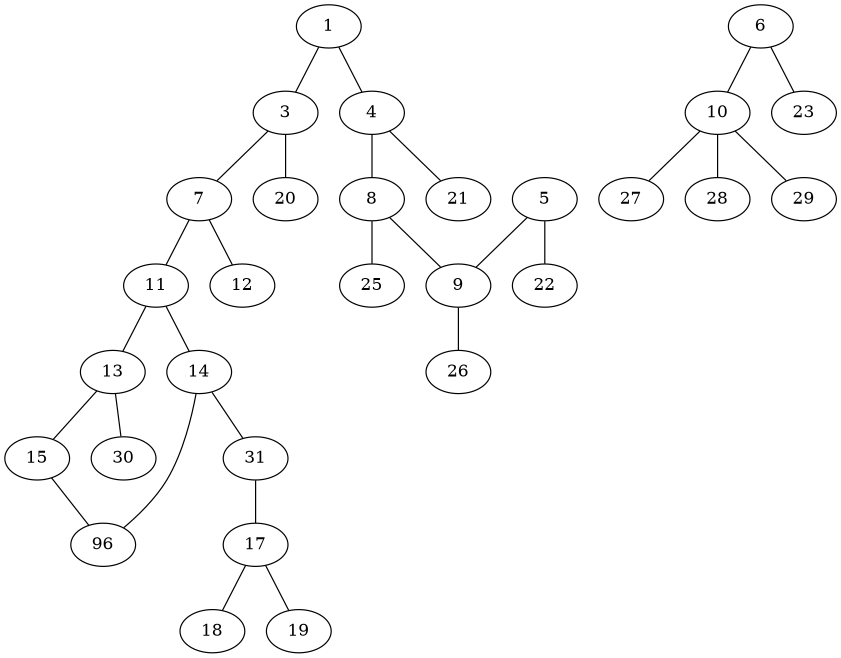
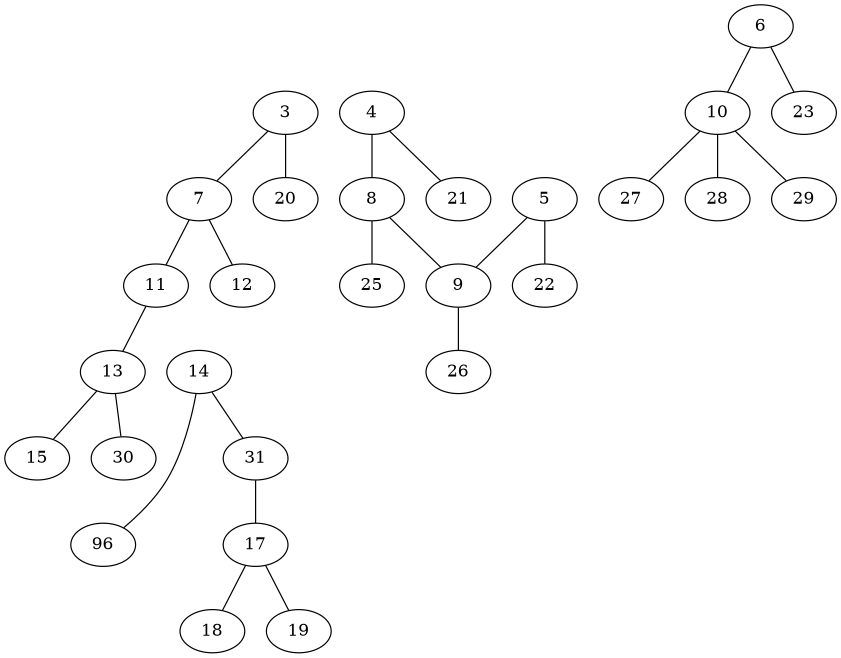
node "1": removed
edge "11" -- "14": removed
edge "15" -- "96": removed
